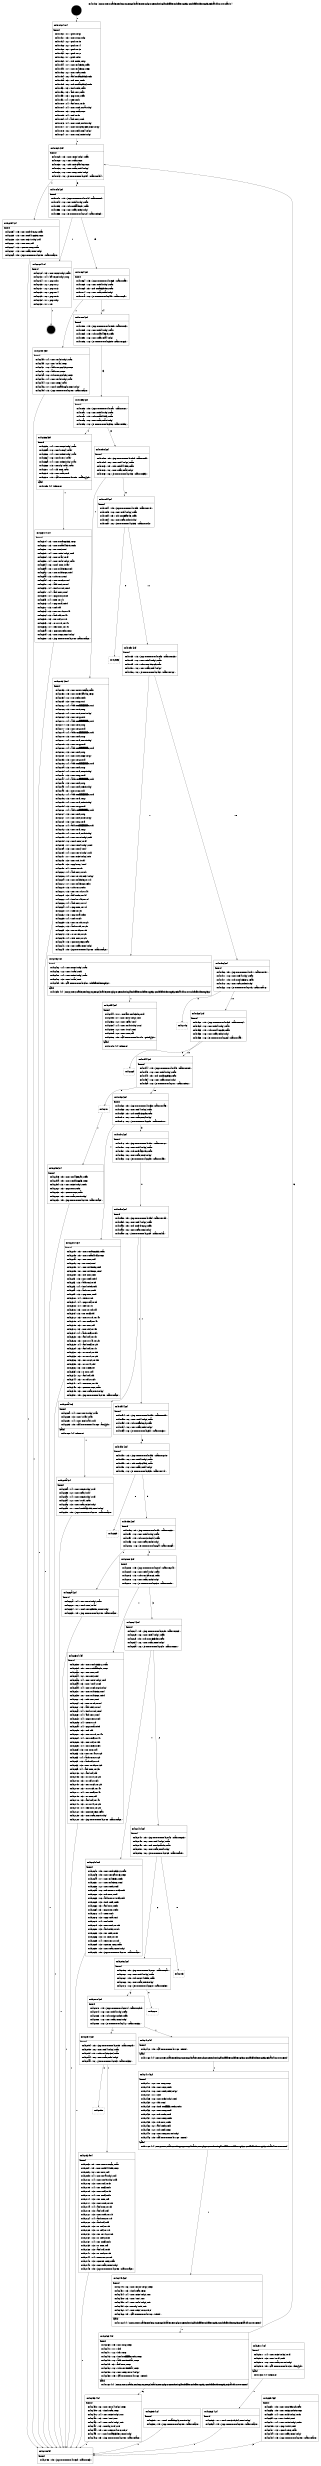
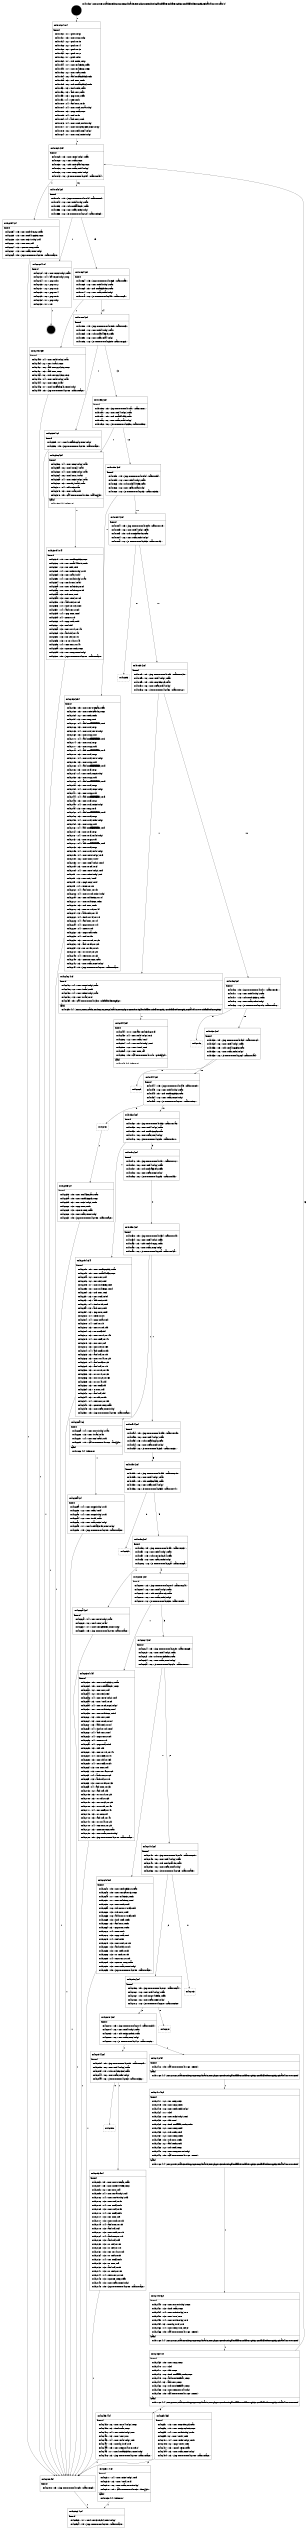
edge "0x401e2b [29]" -> "0x401e48 [28]": label " 6" -> " 16"
edge "0x401e80 [28]" -> "0x4023e5 [12]": added, label "1"
edge "0x402523 [12]" -> "0x4027e8 [5]": reversed
